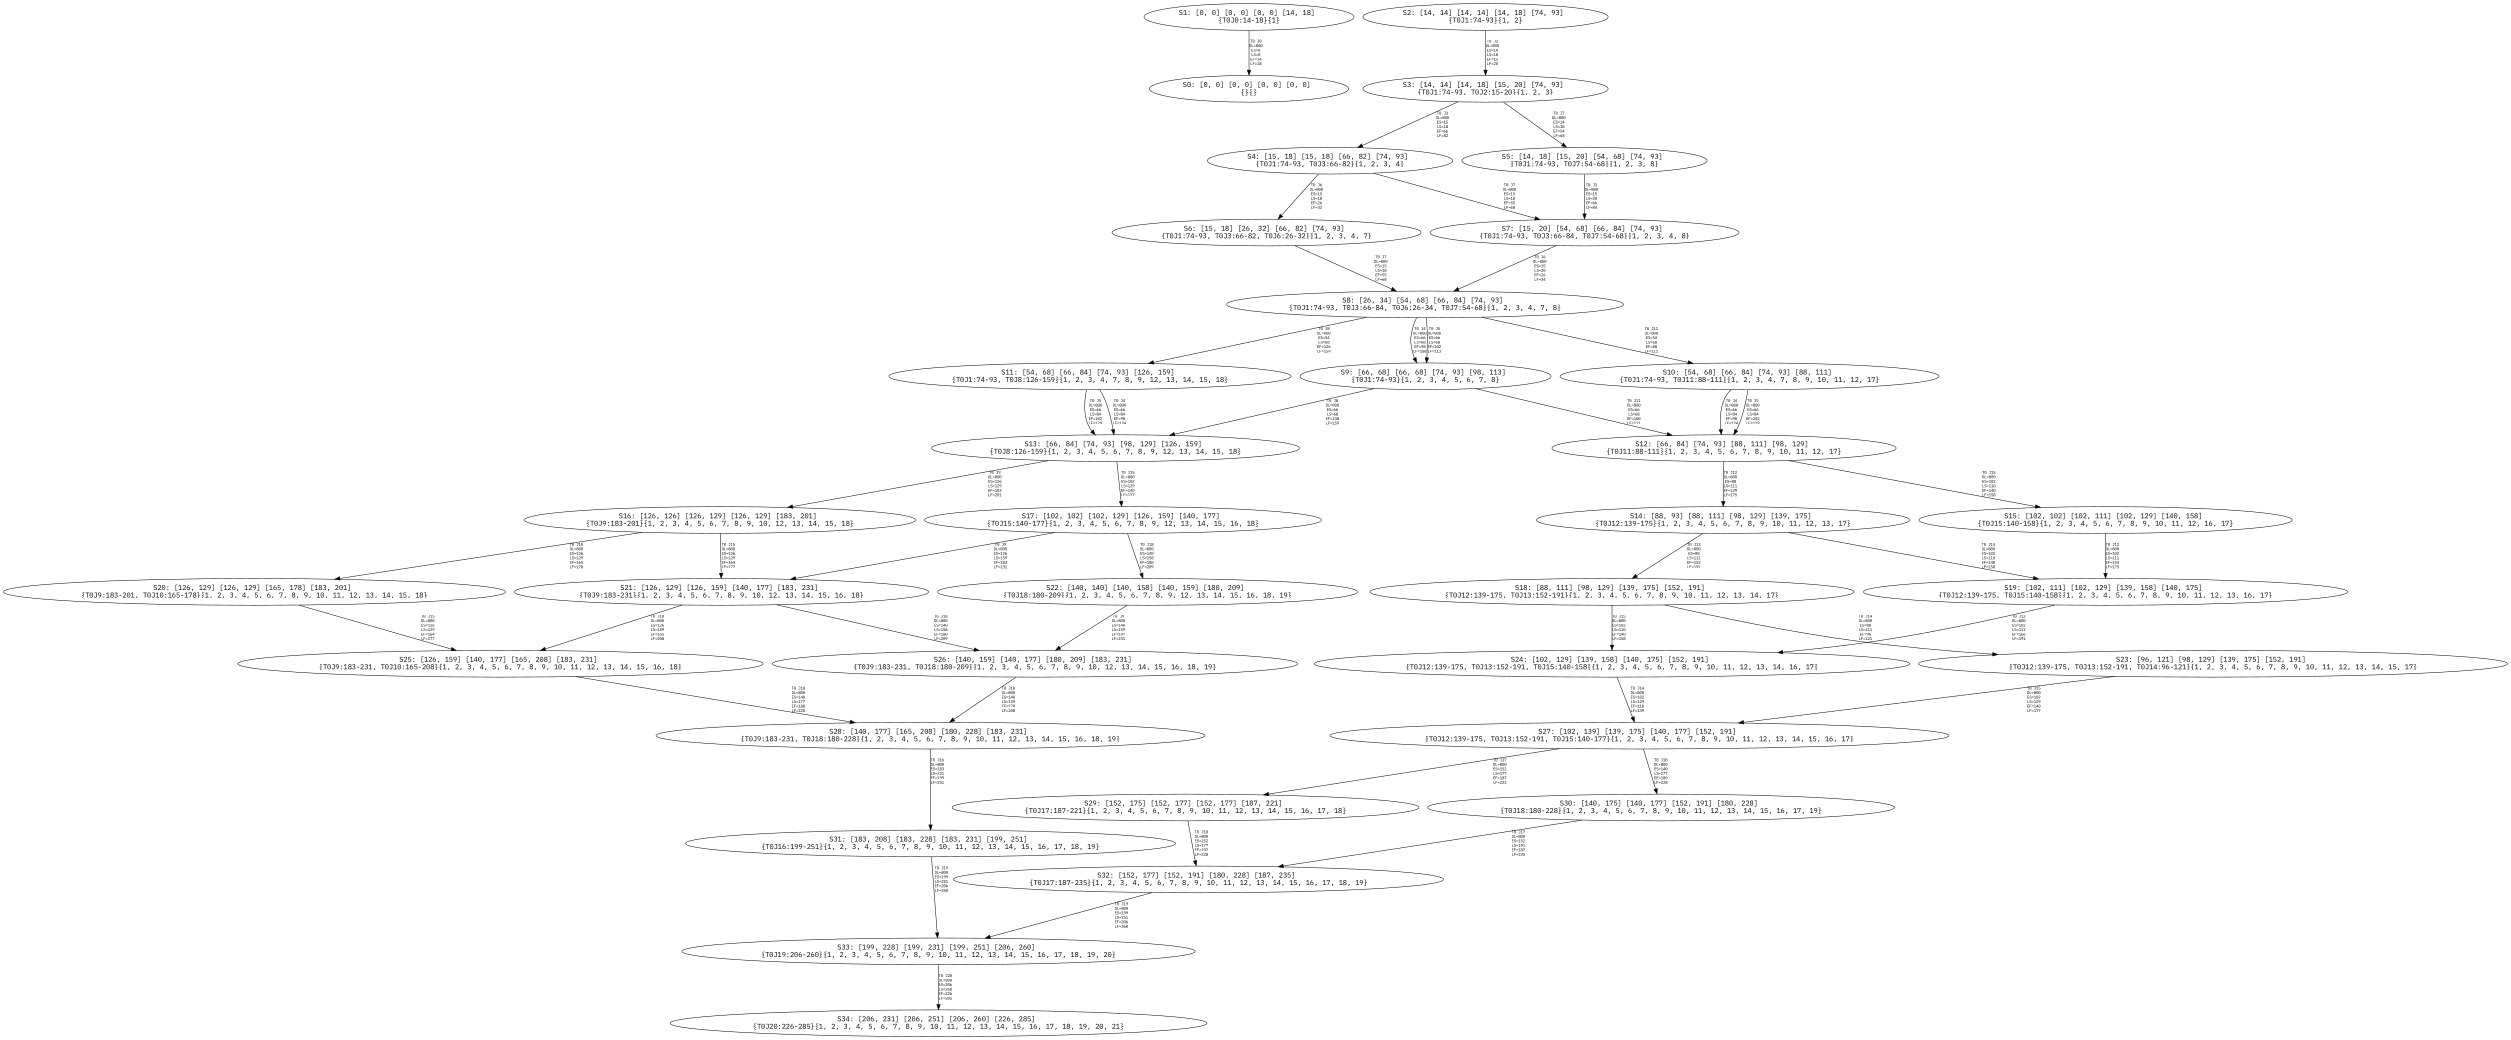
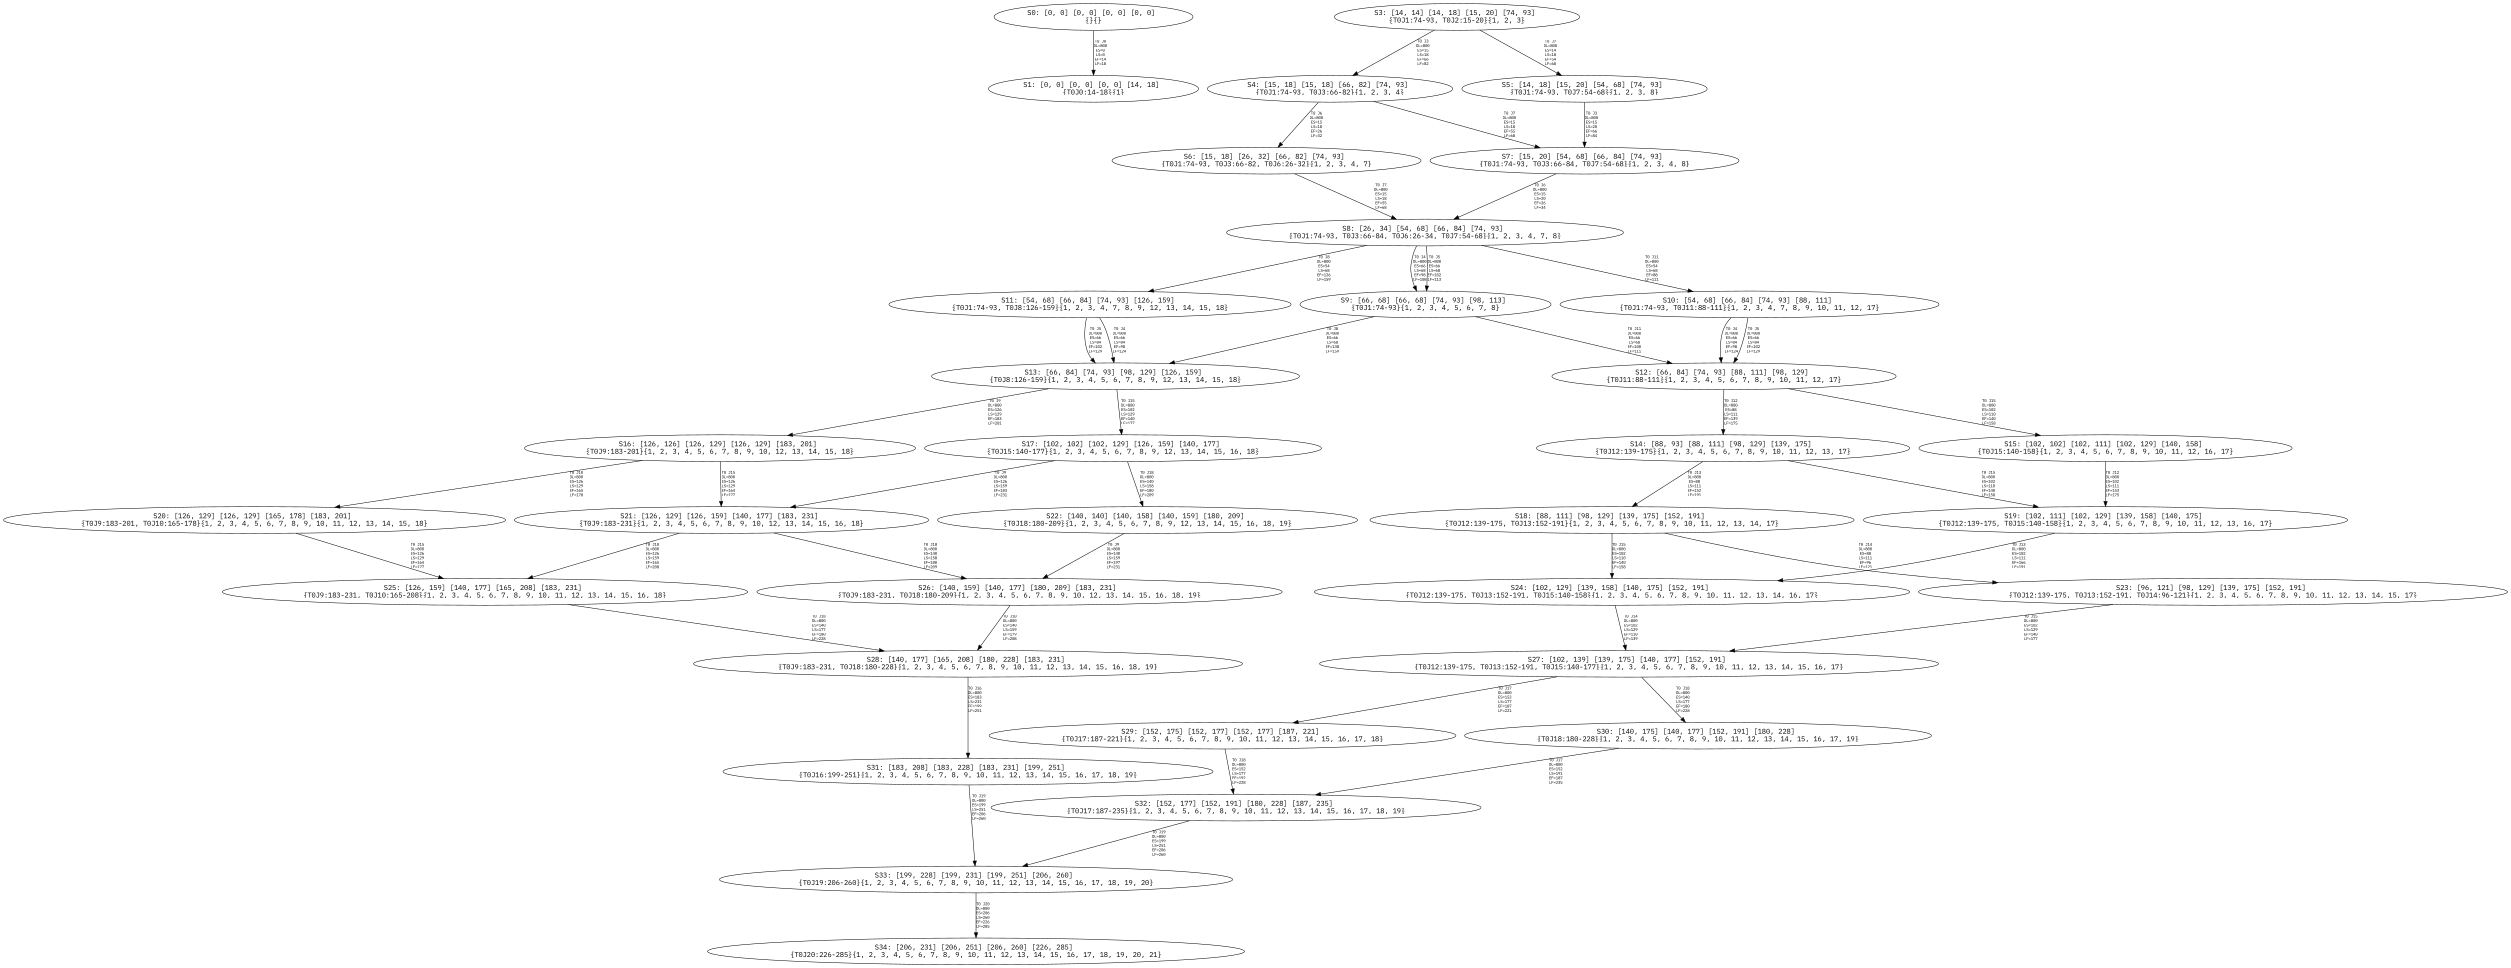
node "S2: [14, 14] [14, 14] [14, 18] [74, 93] {T0J1:74-93}{1, 2}": removed
edge "S1: [0, 0] [0, 0] [0, 0] [14, 18] {T0J0:14-18}{1}" -> "S0: [0, 0] [0, 0] [0, 0] [0, 0] {}{}": reversed
